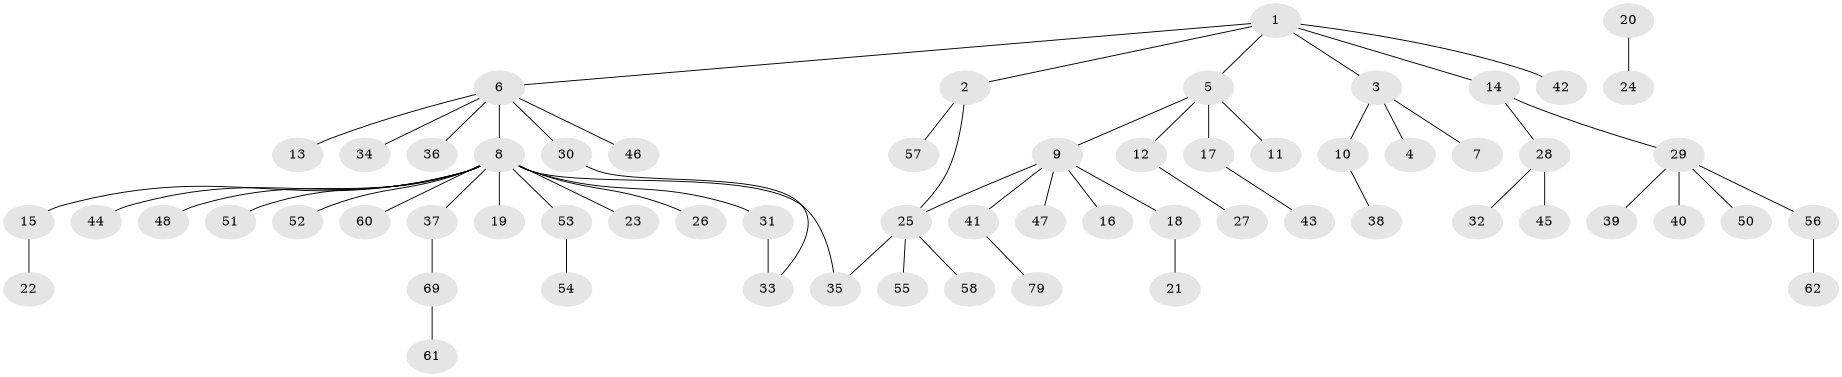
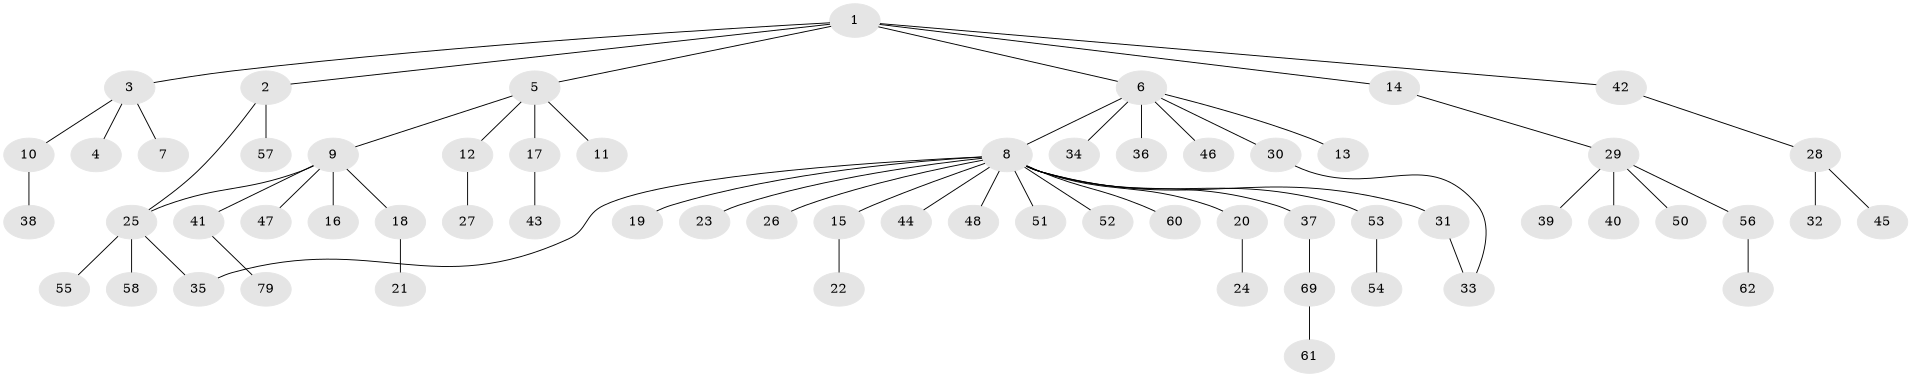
edge "14" -- "28": now "42" -- "28"
edge "8" -- "20": added
